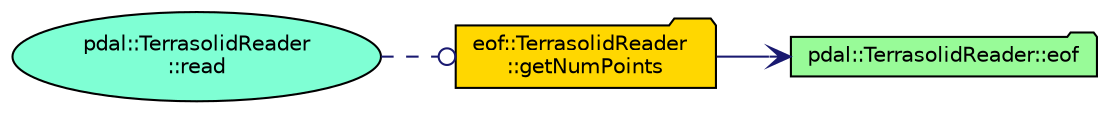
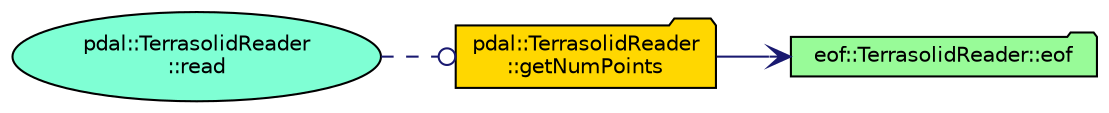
node "eof::TerrasolidReader ::getNumPoints": label "eof::TerrasolidReader ::getNumPoints" -> "pdal::TerrasolidReader ::getNumPoints"
node "pdal::TerrasolidReader::eof": label "pdal::TerrasolidReader::eof" -> "eof::TerrasolidReader::eof"
